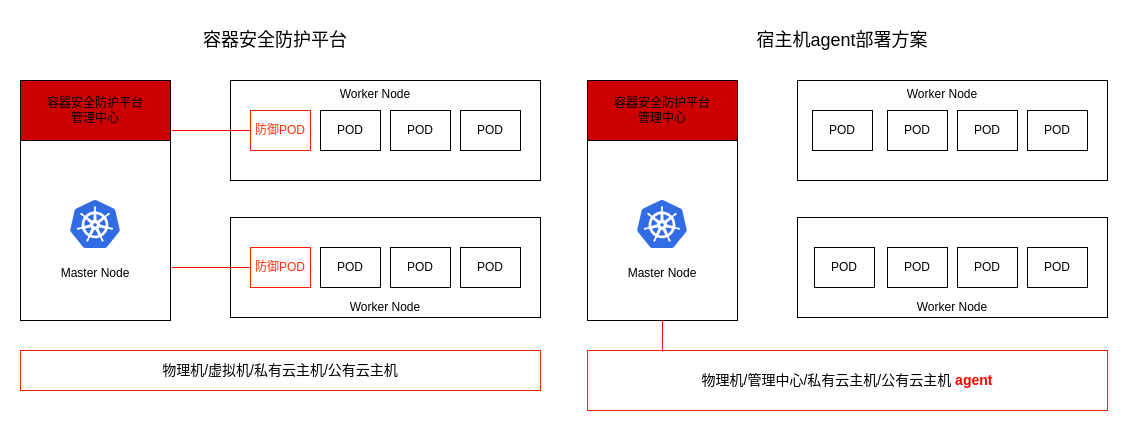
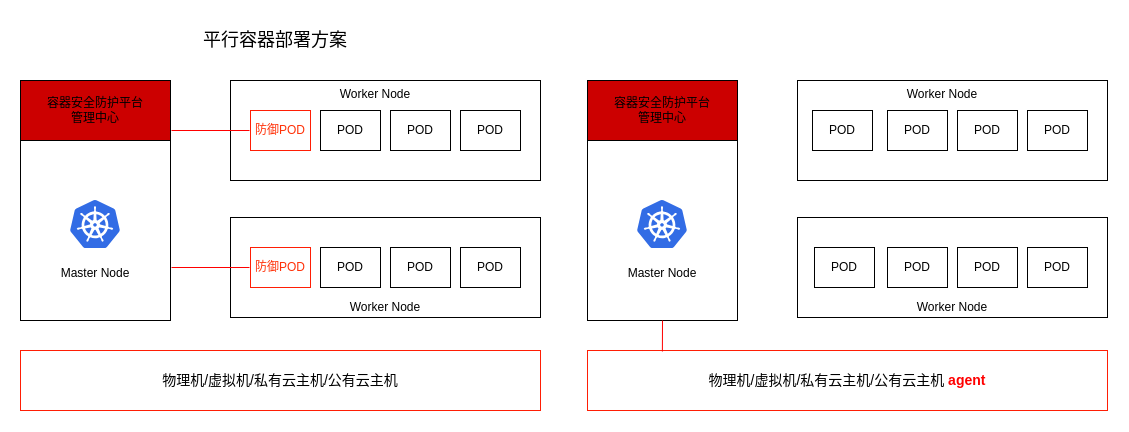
node "容器安全防护平台": label "容器安全防护平台" -> "平行容器部署方案"
node "宿主机agent部署方案": removed
node "物理机/虚拟机/私有云主机/公有云主机": size 520x40 -> 520x60
node "物理机/管理中心/私有云主机/公有云主机 agent": label "物理机/管理中心/私有云主机/公有云主机 agent" -> "物理机/虚拟机/私有云主机/公有云主机 agent"
